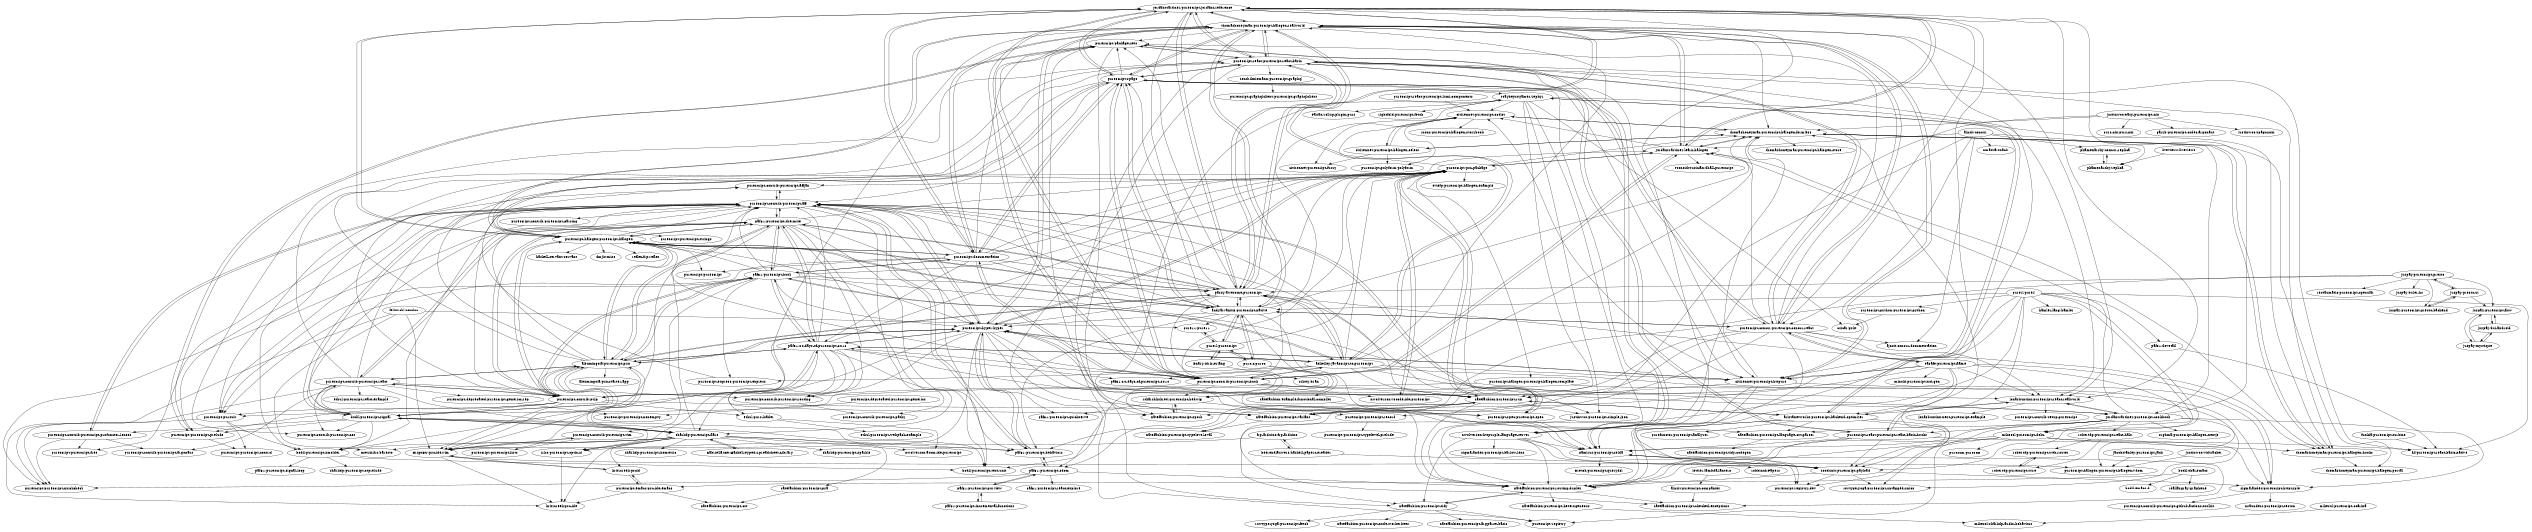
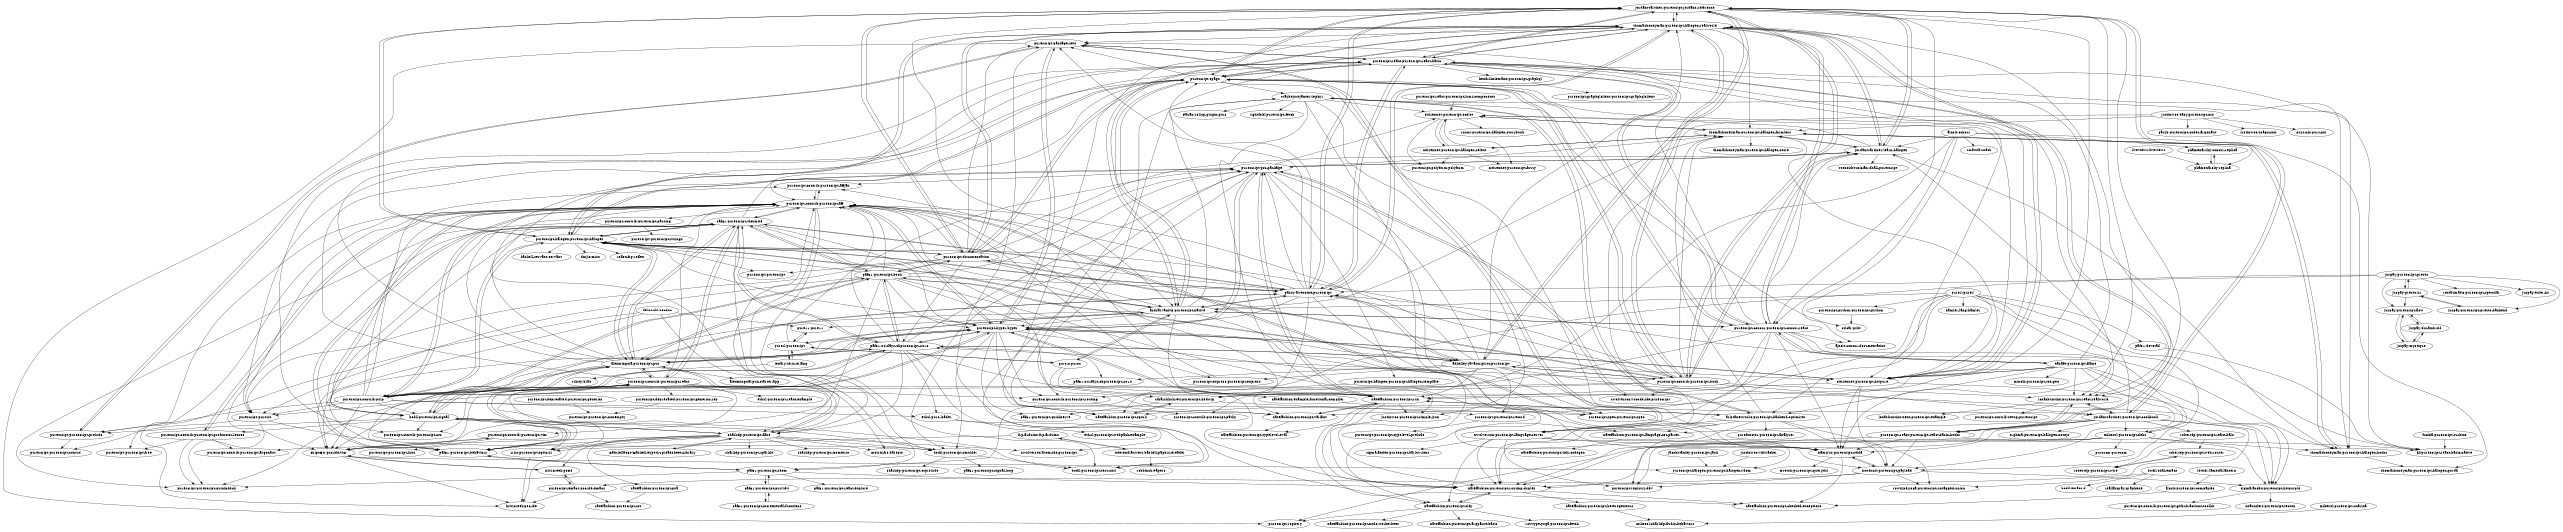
edge "thomashoneyman/purescript-halogen-formless" -> "JordanMartinez/purescript-cookbook": now "JordanMartinez/purescript-jordans-reference" -> "JordanMartinez/purescript-cookbook"
node "eviefp/purescript-halogen-example": removed
node "nwolverson/httpurple-language-server": label "nwolverson/httpurple-language-server" -> "nwolverson/purescript-language-server"
